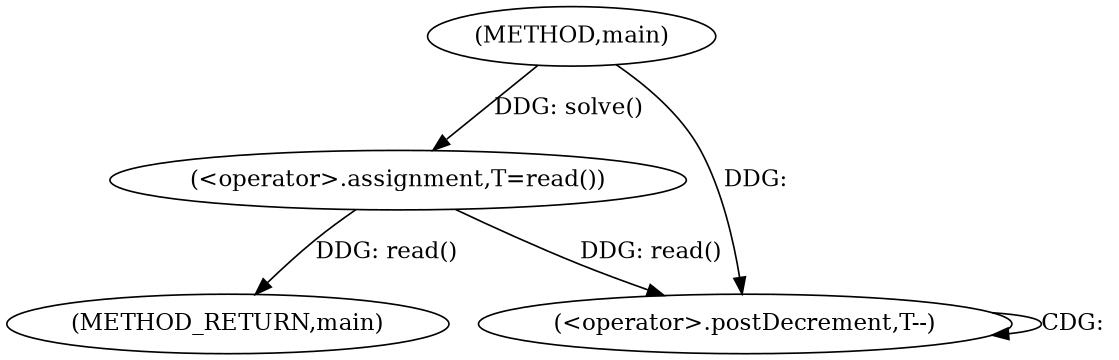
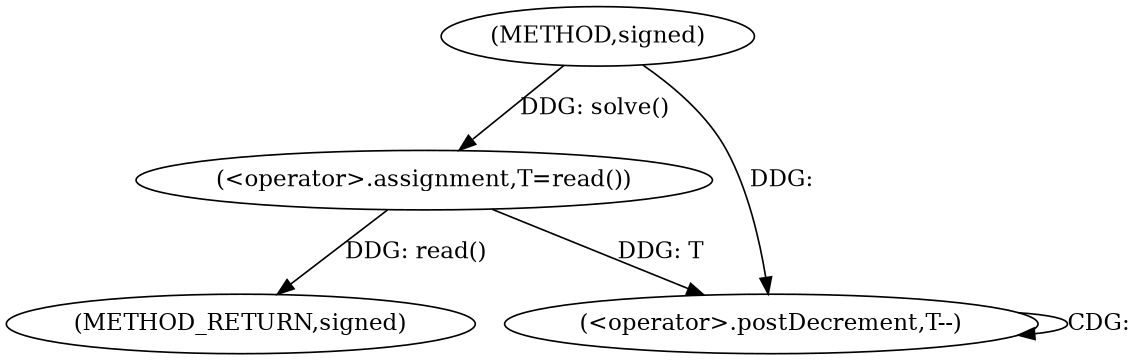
node "(METHOD,main)": label "(METHOD,main)" -> "(METHOD,signed)"
edge "(<operator>.assignment,T=read())" -> "(<operator>.postDecrement,T--)": label "DDG: read()" -> "DDG: T"
node "(METHOD_RETURN,main)": label "(METHOD_RETURN,main)" -> "(METHOD_RETURN,signed)"
